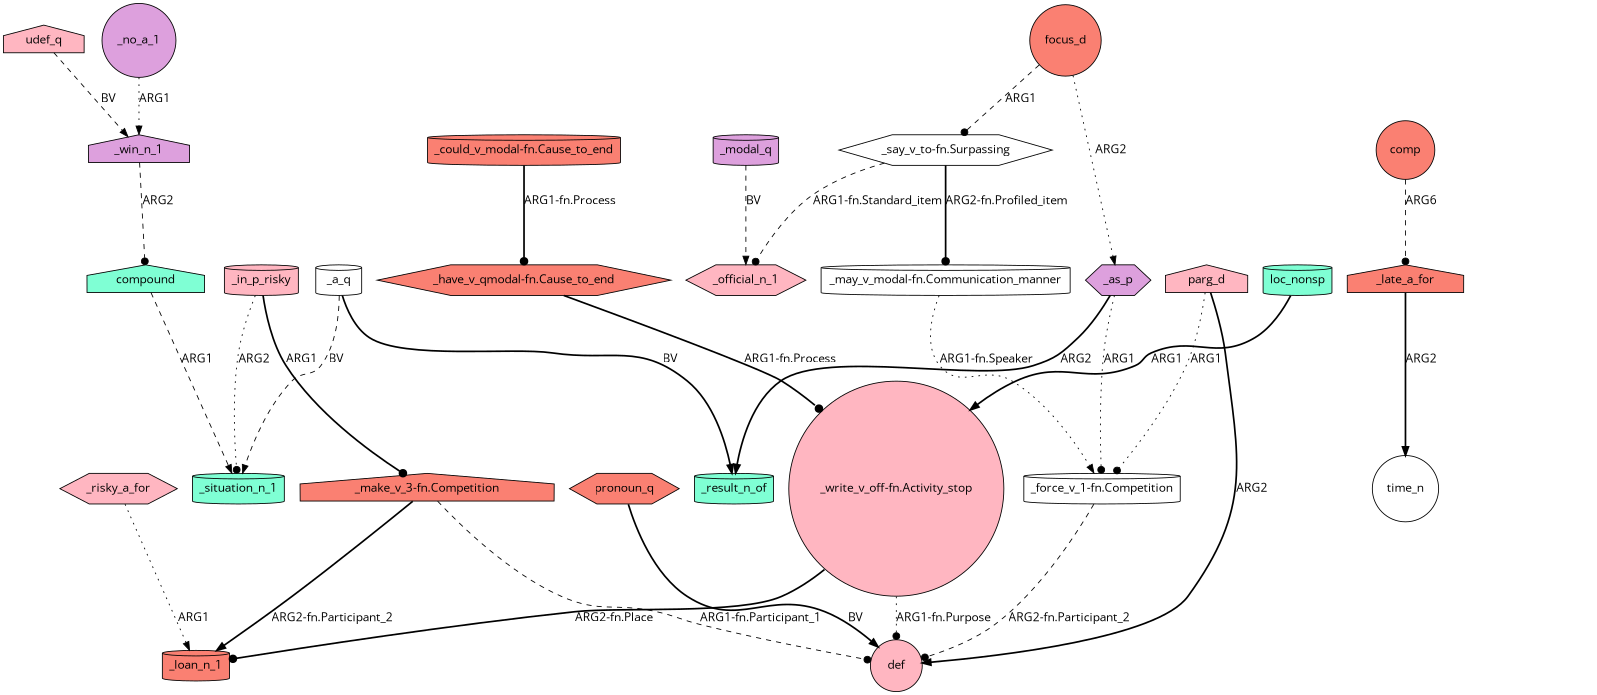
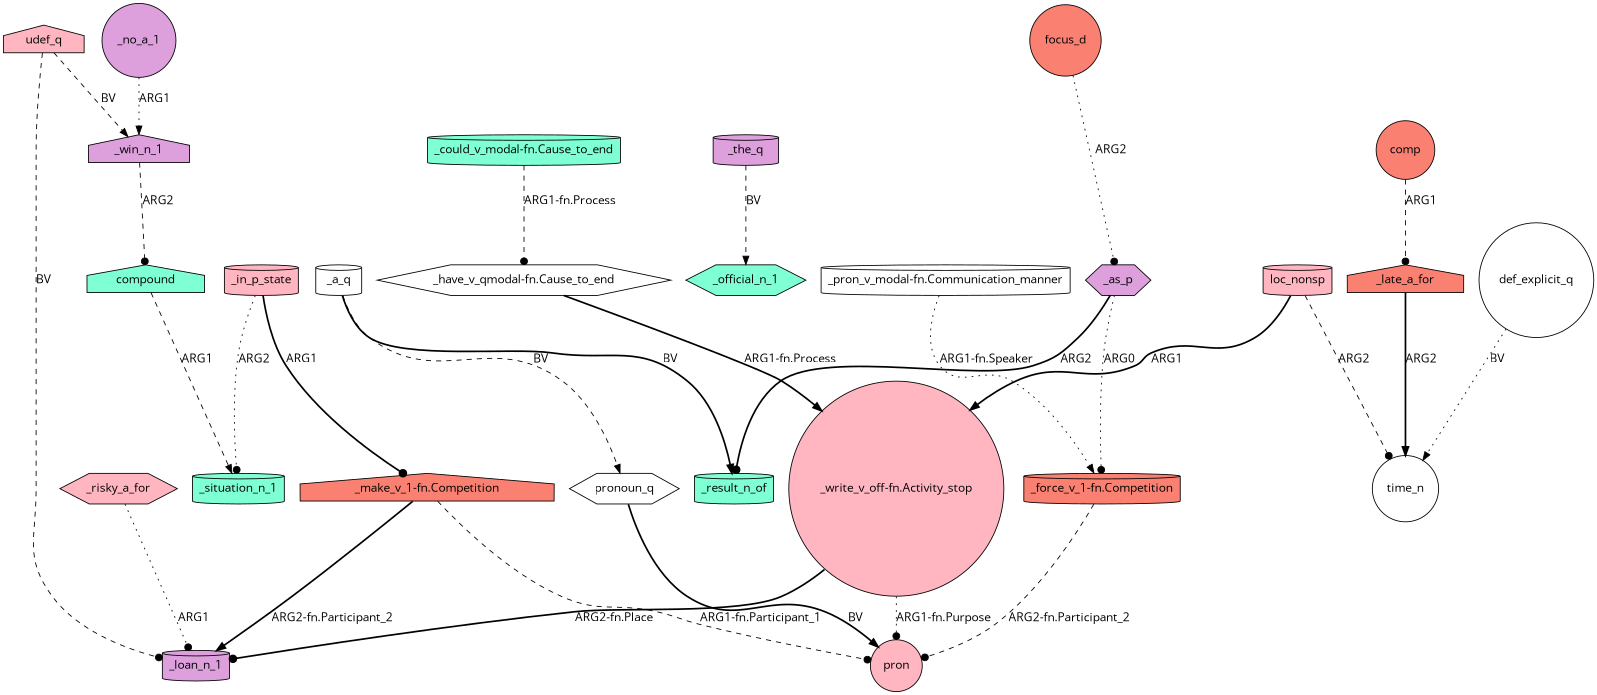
node "_could_v_modal-fn.Cause_to_end": fillcolor salmon -> aquamarine
node "_modal_q": label "_modal_q" -> "_the_q"
node "_say_v_to-fn.Surpassing": removed
edge "focus_d" -> "_as_p": arrowhead normal -> dot
edge "comp" -> "_late_a_for": label "ARG6" -> "ARG1"
edge "_could_v_modal-fn.Cause_to_end" -> "_have_v_qmodal-fn.Cause_to_end": style bold -> dashed
node "_in_p_risky": label "_in_p_risky" -> "_in_p_state"
node "_have_v_qmodal-fn.Cause_to_end": fillcolor salmon -> white
node "_official_n_1": fillcolor lightpink -> aquamarine
node "_may_v_modal-fn.Communication_manner": label "_may_v_modal-fn.Communication_manner" -> "_pron_v_modal-fn.Communication_manner"
node "parg_d": removed
node "loc_nonsp": fillcolor aquamarine -> lightpink
node "def_explicit_q": added
edge "_have_v_qmodal-fn.Cause_to_end" -> "_write_v_off-fn.Activity_stop": arrowhead dot -> normal
edge "_as_p" -> "_force_v_1-fn.Competition": label "ARG1" -> "ARG0"
edge "_as_p" -> "_result_n_of": arrowhead normal -> dot
edge "loc_nonsp" -> "time_n": added, label "ARG2"
edge "_a_q" -> "_situation_n_1": now "_a_q" -> "pronoun_q"
edge "udef_q" -> "_loan_n_1": added, label "BV"
node "_make_v_3-fn.Competition": label "_make_v_3-fn.Competition" -> "_make_v_1-fn.Competition"
node "pronoun_q": fillcolor salmon -> white
node "_force_v_1-fn.Competition": fillcolor white -> salmon
edge "_risky_a_for" -> "_loan_n_1": arrowhead normal -> dot
node "_loan_n_1": fillcolor salmon -> plum
node "def": label "def" -> "pron"
